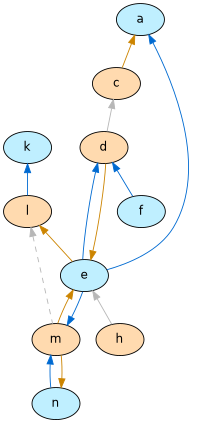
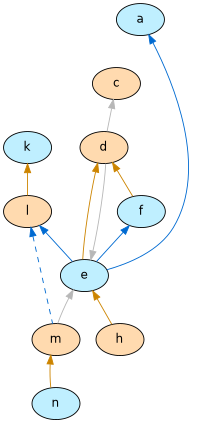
edge "c" -> "a": removed
edge "f" -> "d": color #006ad1 -> #cc8400
edge "l" -> "k": color #006ad1 -> #cc8400
edge "d" -> "e": color #cc8400 -> #b7b7b7
edge "e" -> "d": color #006ad1 -> #cc8400
edge "e" -> "l": color #cc8400 -> #006ad1
edge "m" -> "l": color #b7b7b7 -> #006ad1
edge "e" -> "m": now "e" -> "f"
edge "m" -> "e": color #cc8400 -> #b7b7b7
edge "h" -> "e": color #b7b7b7 -> #cc8400
edge "m" -> "n": removed
edge "n" -> "m": color #006ad1 -> #cc8400
